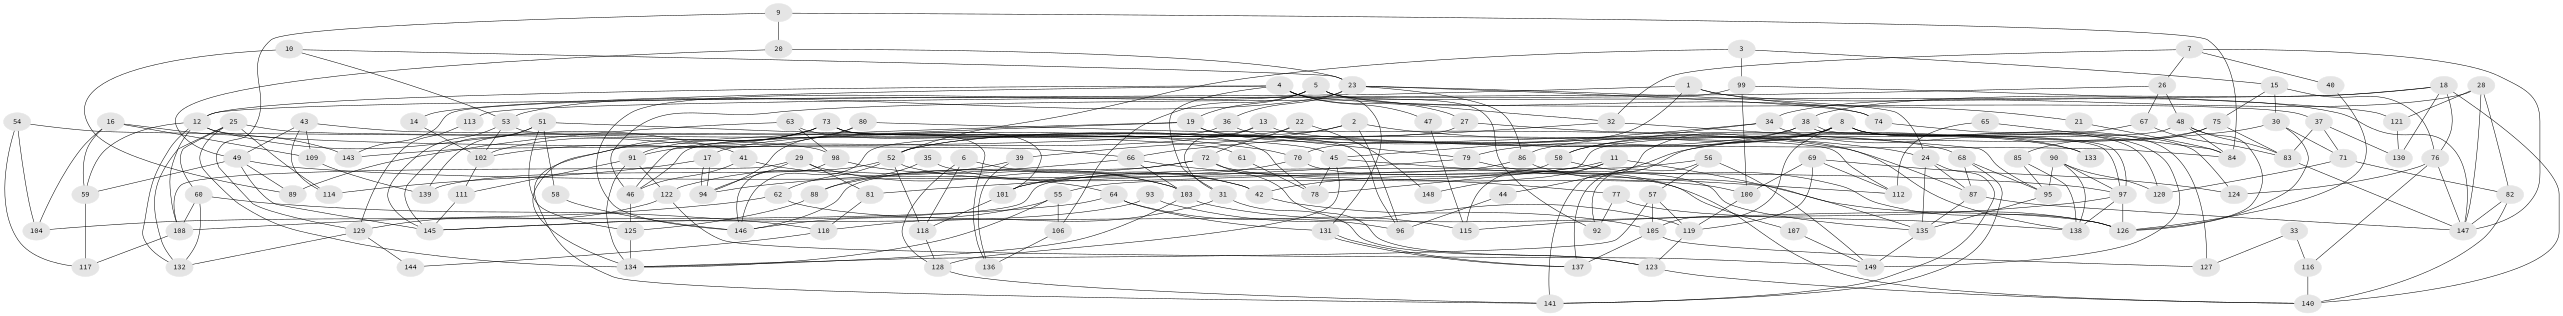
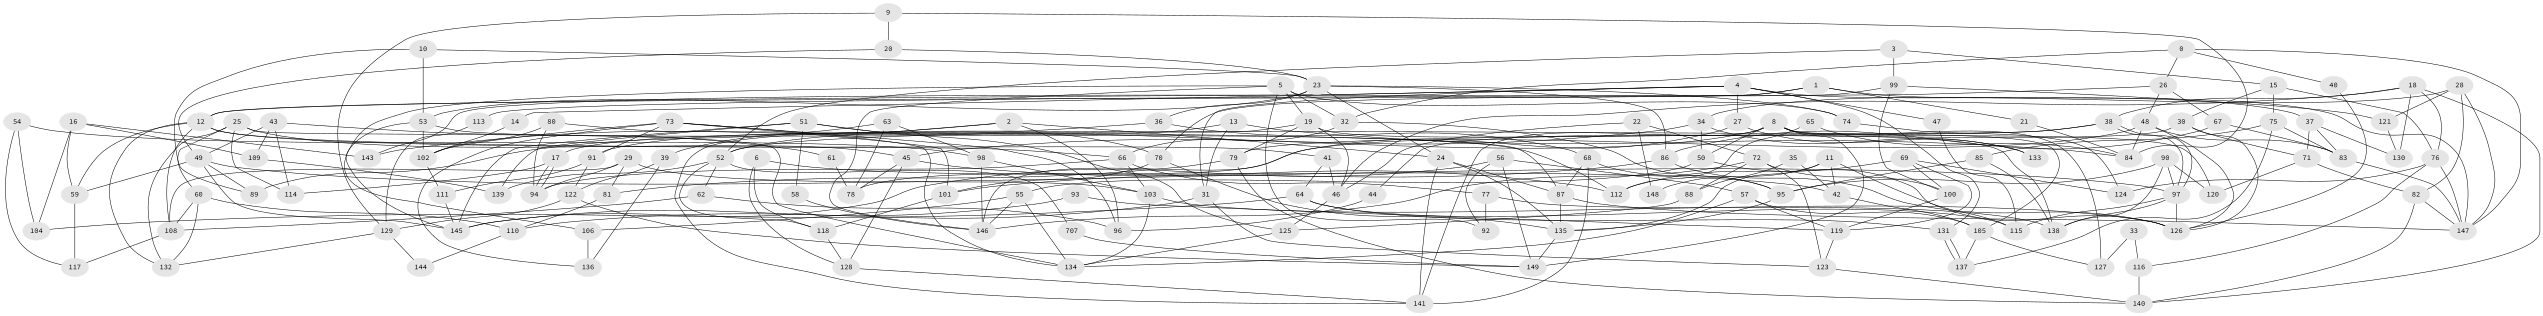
node "7": label "7" -> "0"
edge "91" -- "134": removed
node "107": label "107" -> "707"
